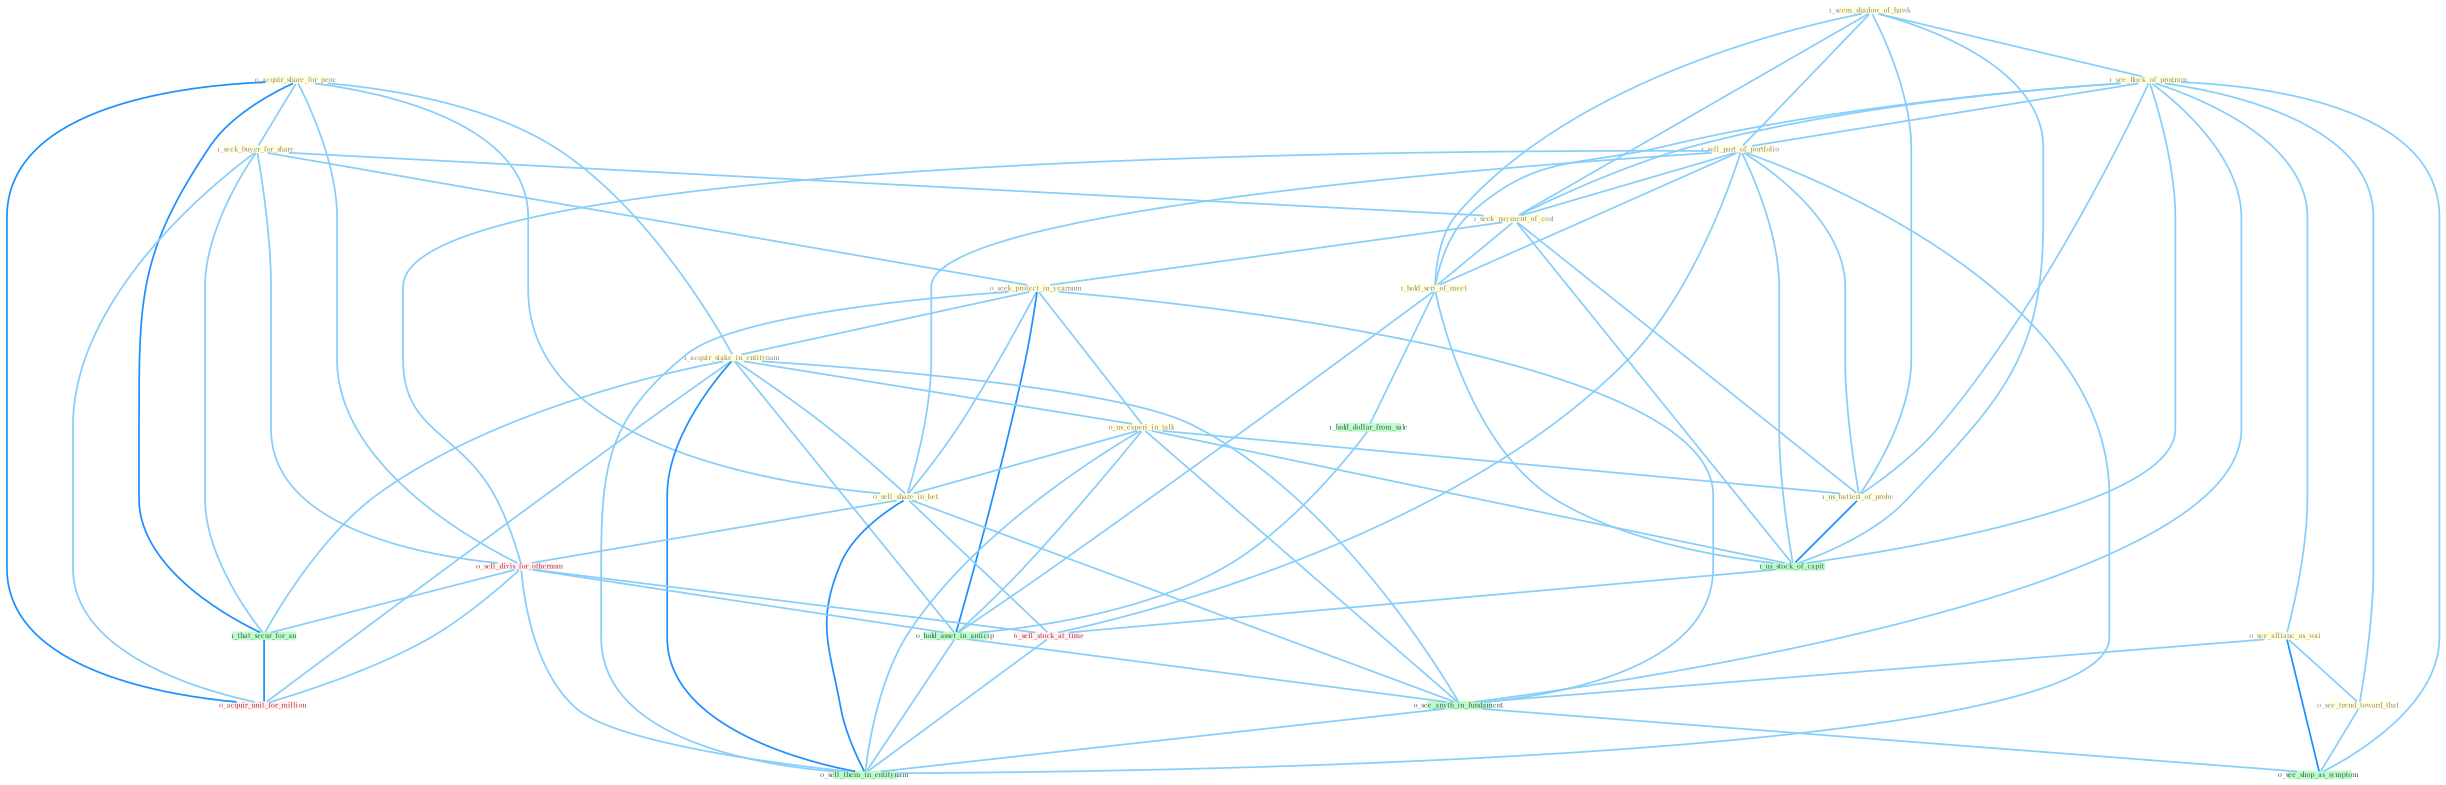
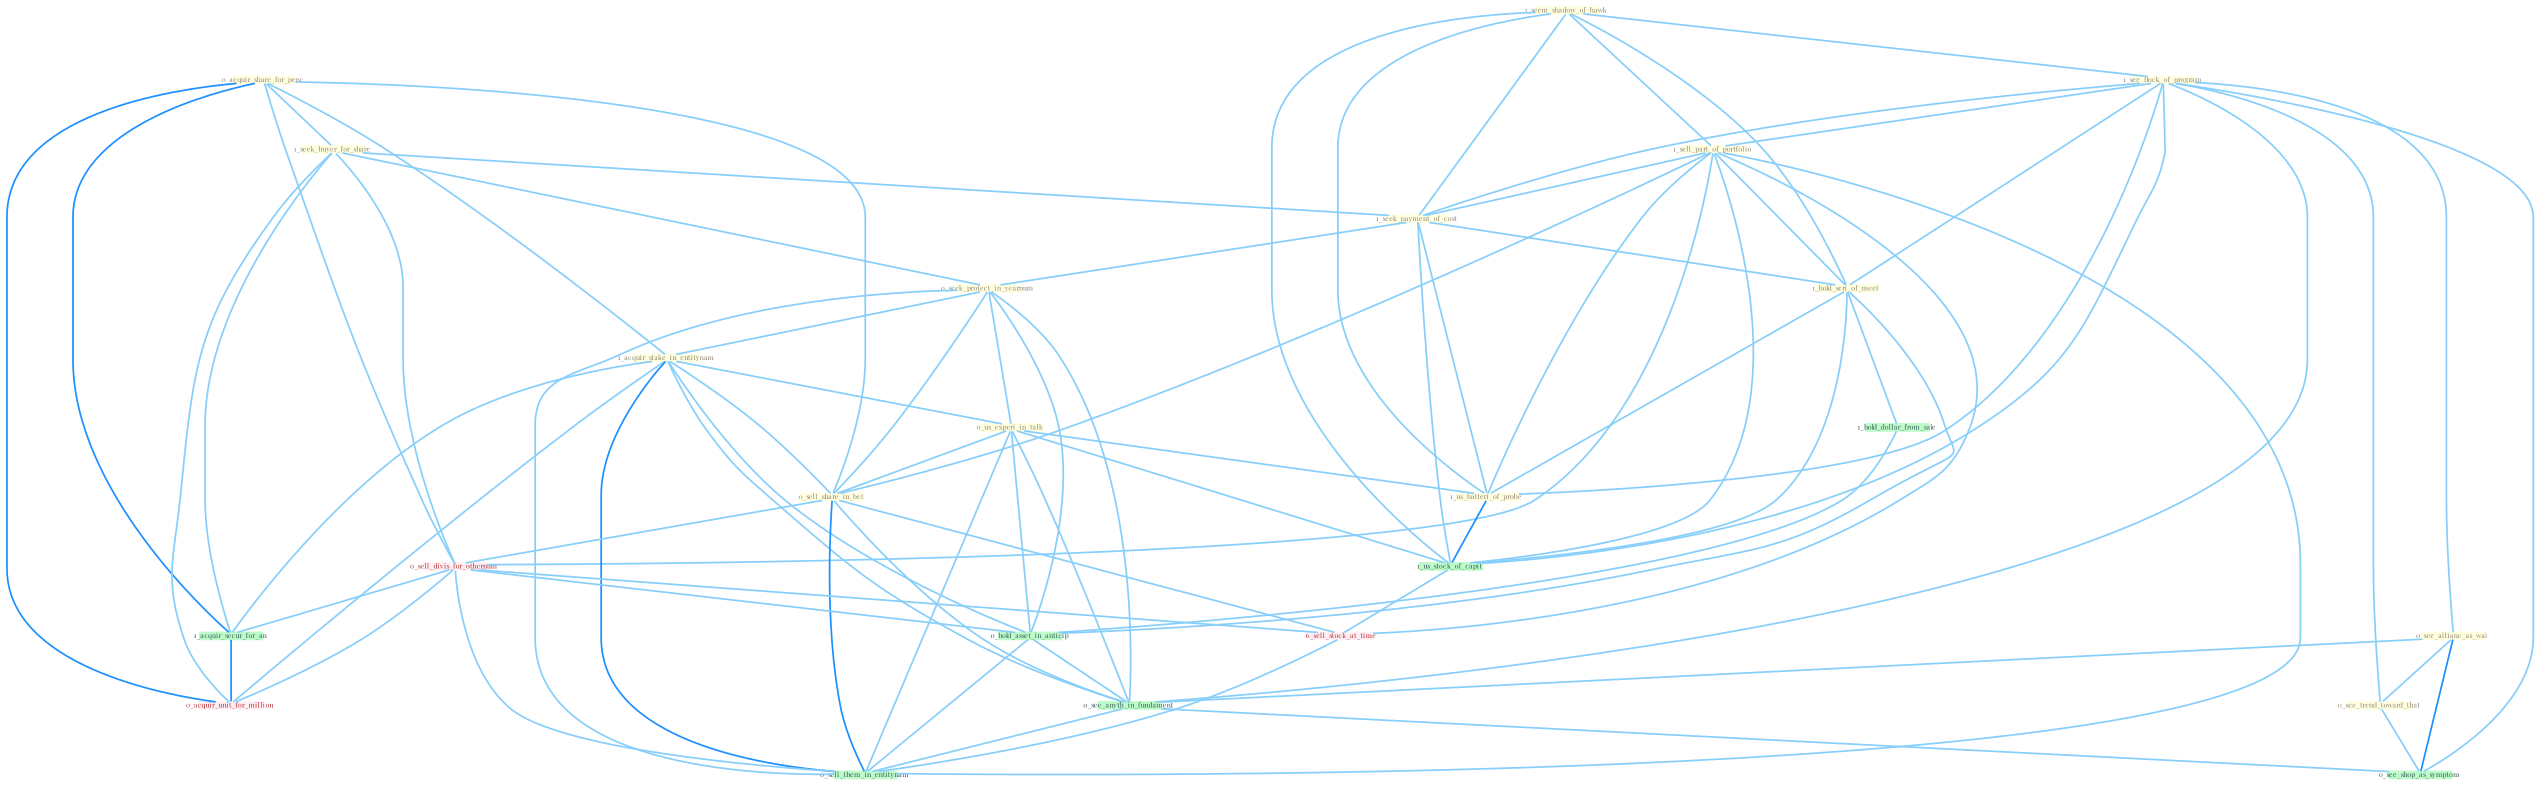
edge "1_hold_seri_of_meet" -- "1_us_batteri_of_probe": added
edge "0_seek_protect_in_yearnum" -- "0_hold_asset_in_anticip": color #1e90ff -> #87cefa
node "1_that_secur_for_an": label "1_that_secur_for_an" -> "1_acquir_secur_for_an"
